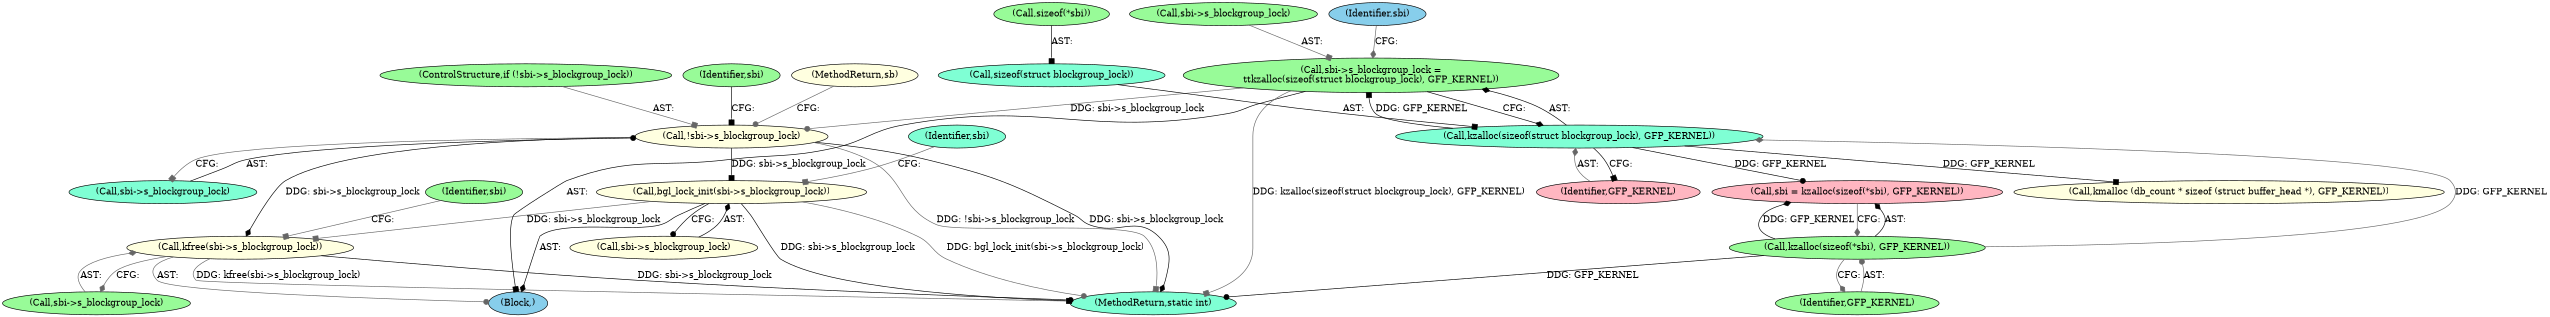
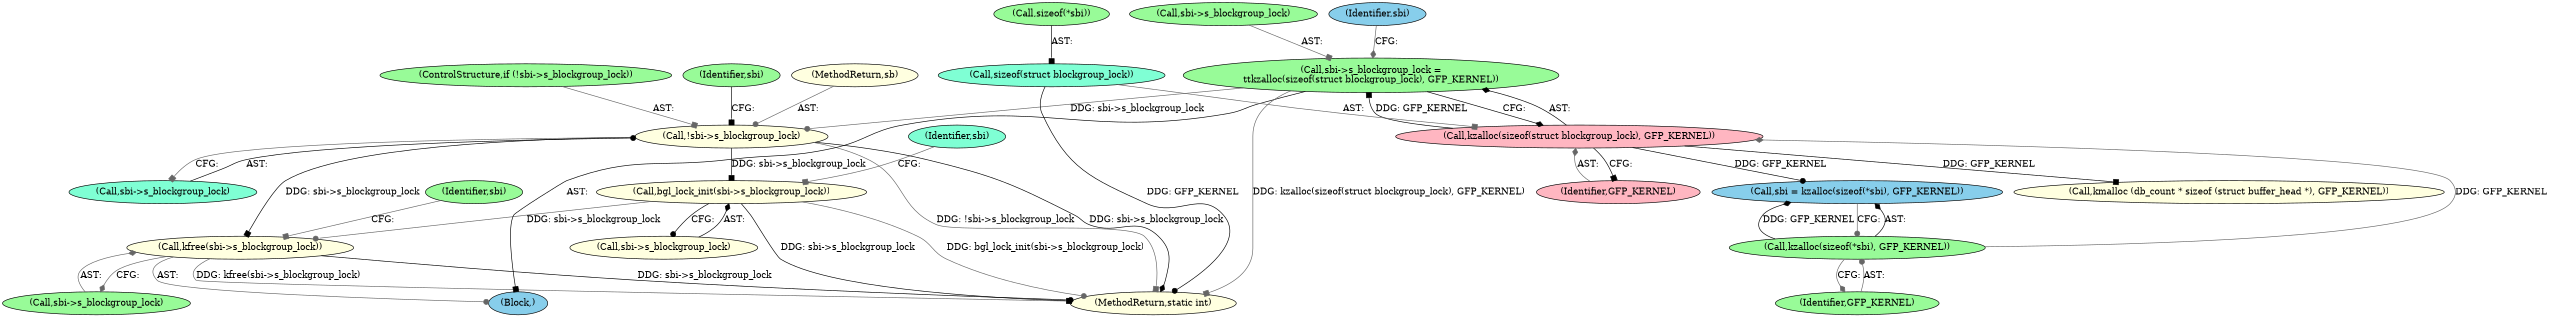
edge "(Call,sizeof(struct blockgroup_lock))" -> "(Call,kzalloc(sizeof(struct blockgroup_lock), GFP_KERNEL))": color black -> gray40
edge "(MethodReturn,sb)" -> "(Call,!sbi->s_blockgroup_lock)": label "CFG: " -> "AST: "
node "(Call,kzalloc(sizeof(struct blockgroup_lock), GFP_KERNEL))": fillcolor aquamarine -> lightpink
edge "(Call,!sbi->s_blockgroup_lock)" -> "(Call,kfree(sbi->s_blockgroup_lock))": arrowhead diamond -> box
node "(Call,sbi = kzalloc(sizeof(*sbi), GFP_KERNEL))": fillcolor lightpink -> skyblue
edge "(Call,sbi = kzalloc(sizeof(*sbi), GFP_KERNEL))" -> "(Call,kzalloc(sizeof(*sbi), GFP_KERNEL))": arrowhead diamond -> dot
edge "(Call,bgl_lock_init(sbi->s_blockgroup_lock))" -> "(Call,kfree(sbi->s_blockgroup_lock))": arrowhead box -> dot
edge "(Call,bgl_lock_init(sbi->s_blockgroup_lock))" -> "(Block,)": removed, label "AST:"
edge "(Call,kzalloc(sizeof(*sbi), GFP_KERNEL))" -> "(MethodReturn,static int)": now "(Call,sizeof(struct blockgroup_lock))" -> "(MethodReturn,static int)"
node "(MethodReturn,static int)": fillcolor aquamarine -> lightyellow
